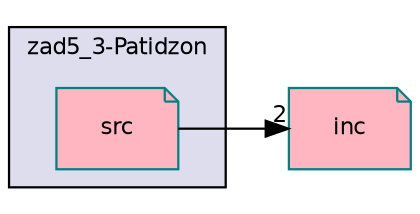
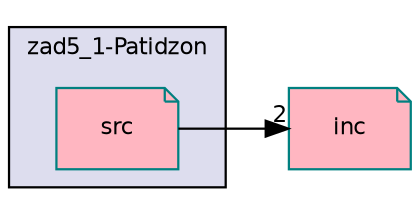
cluster "zad5_3-Patidzon": label "zad5_3-Patidzon" -> "zad5_1-Patidzon"
